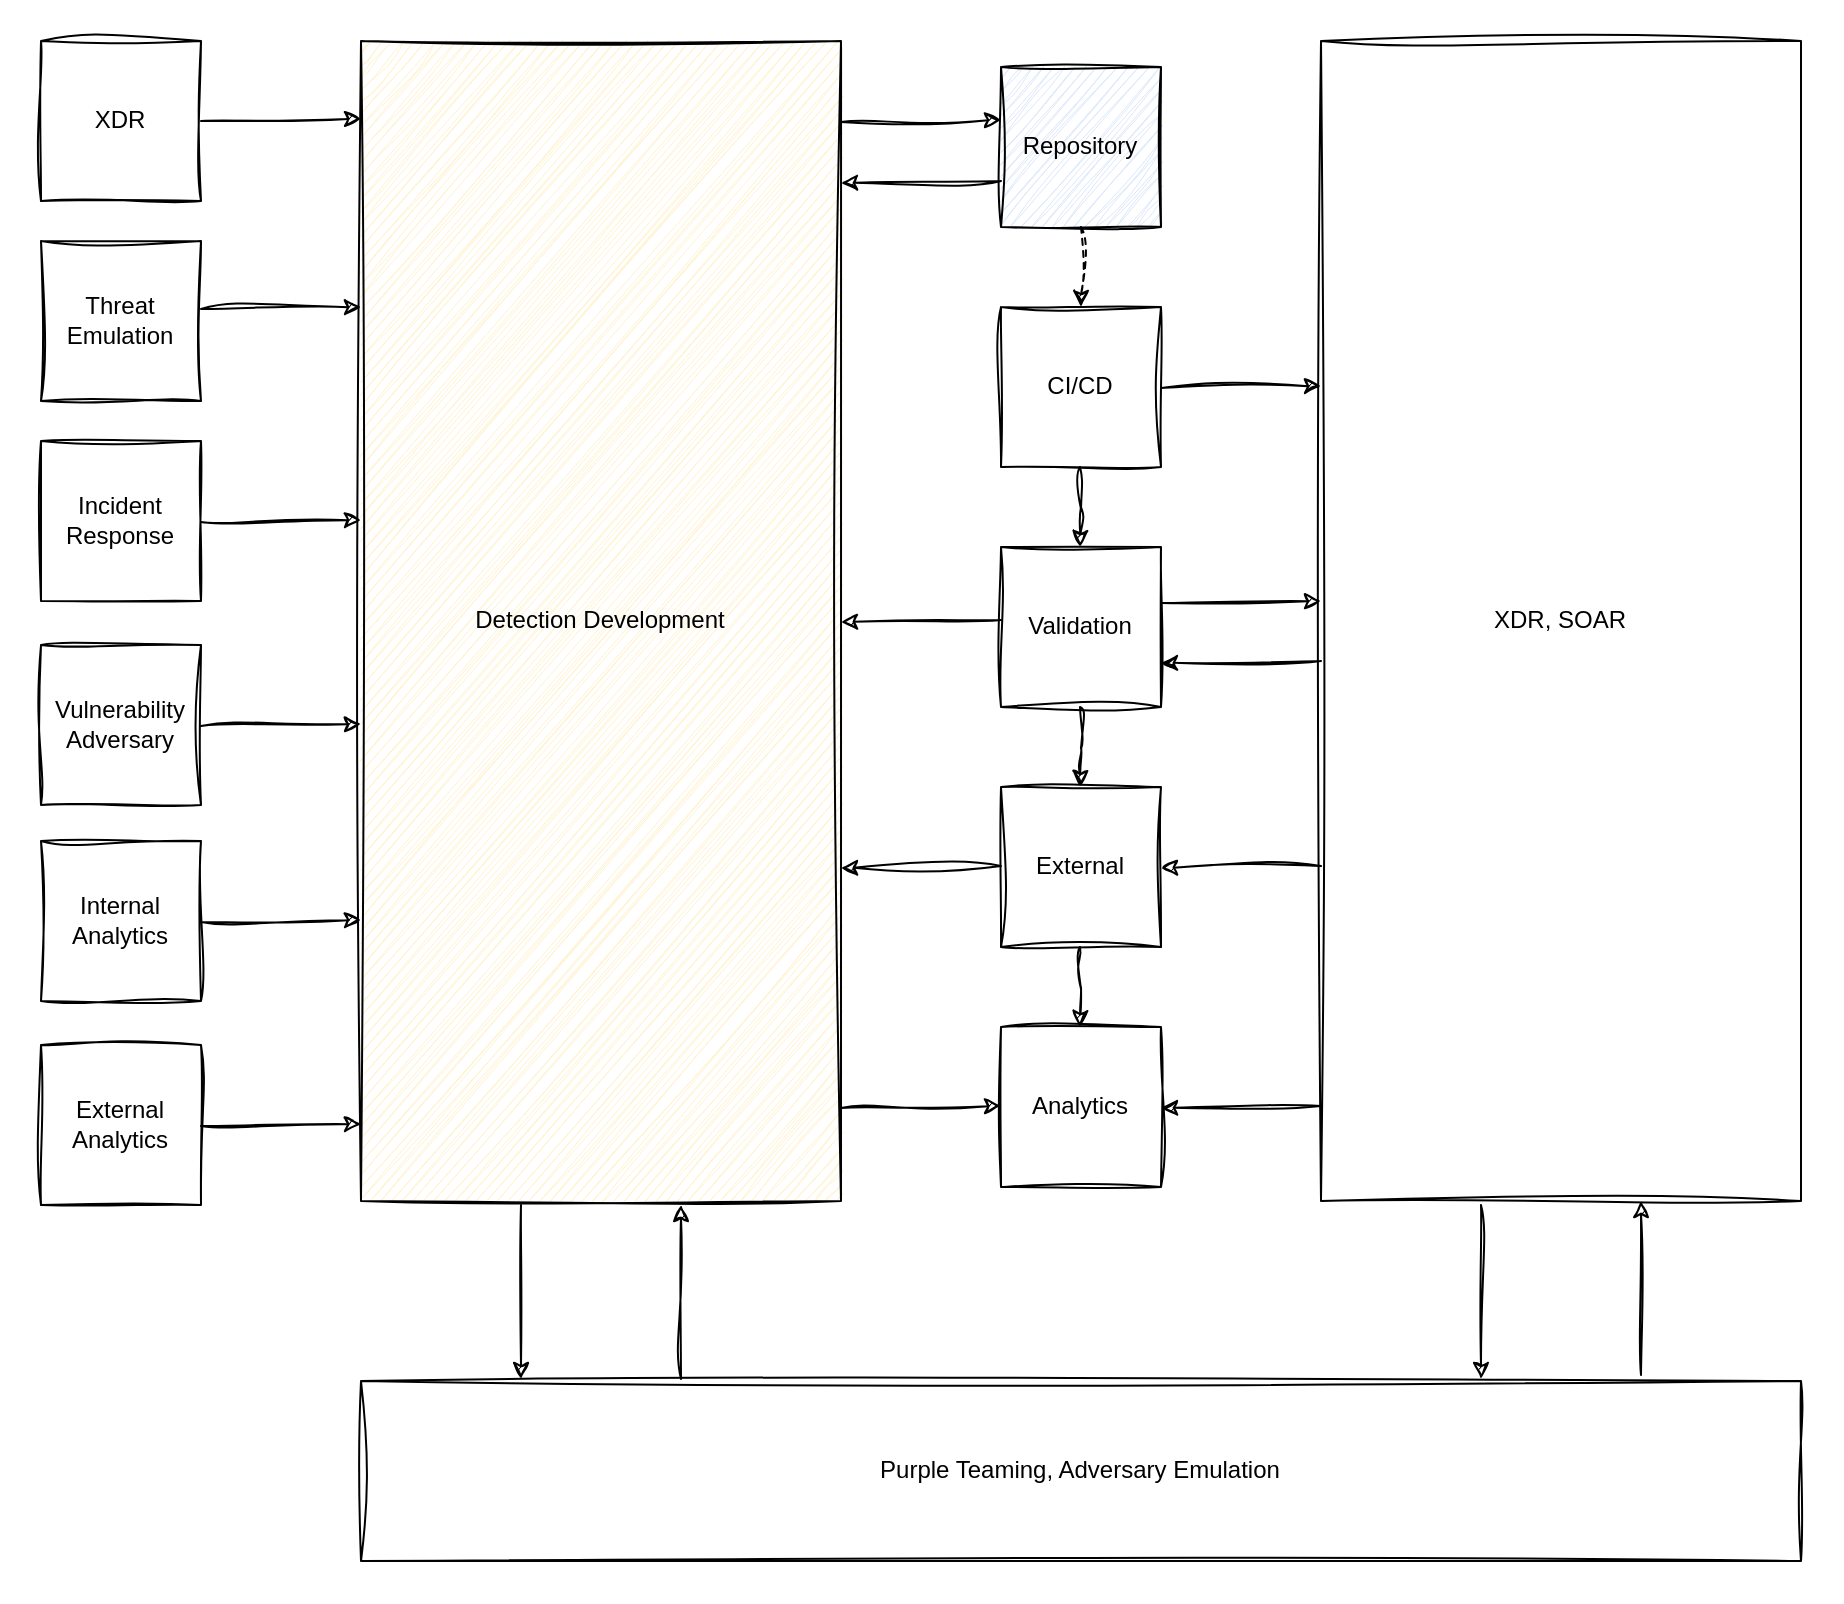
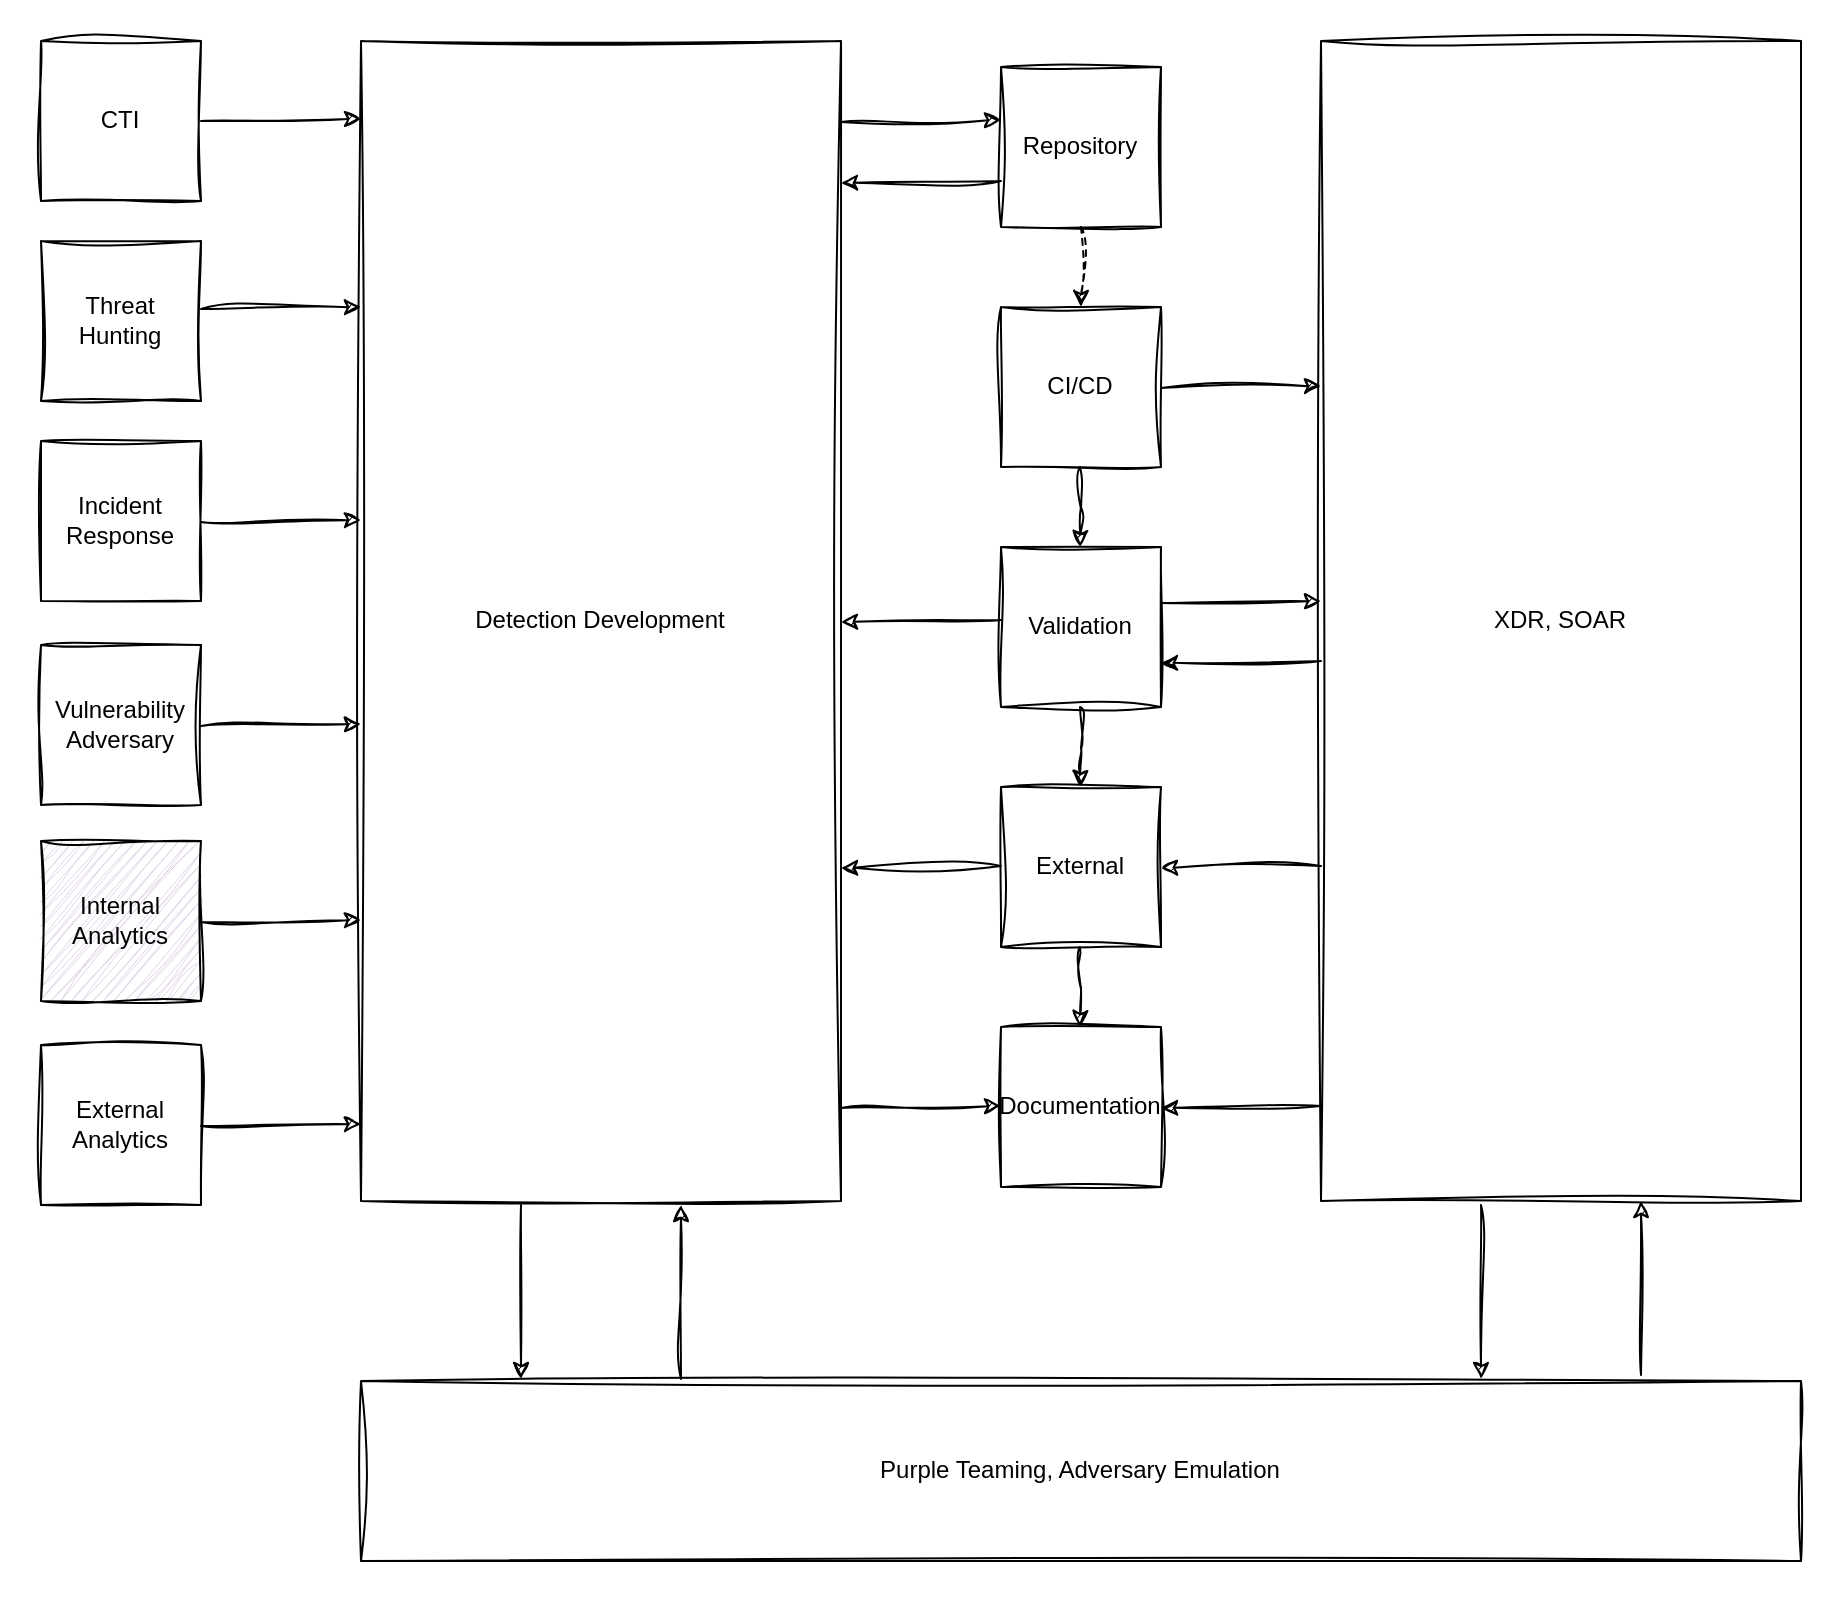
node "XDR": label "XDR" -> "CTI"
node "Repository": fillcolor #dae8fc -> #ffffff
node "Threat Emulation": label "Threat Emulation" -> "Threat Hunting"
node "Detection Development": fillcolor #fff2cc -> #ffffff
node "Internal Analytics": fillcolor #ffffff -> #e1d5e7
node "Analytics": label "Analytics" -> "Documentation"
